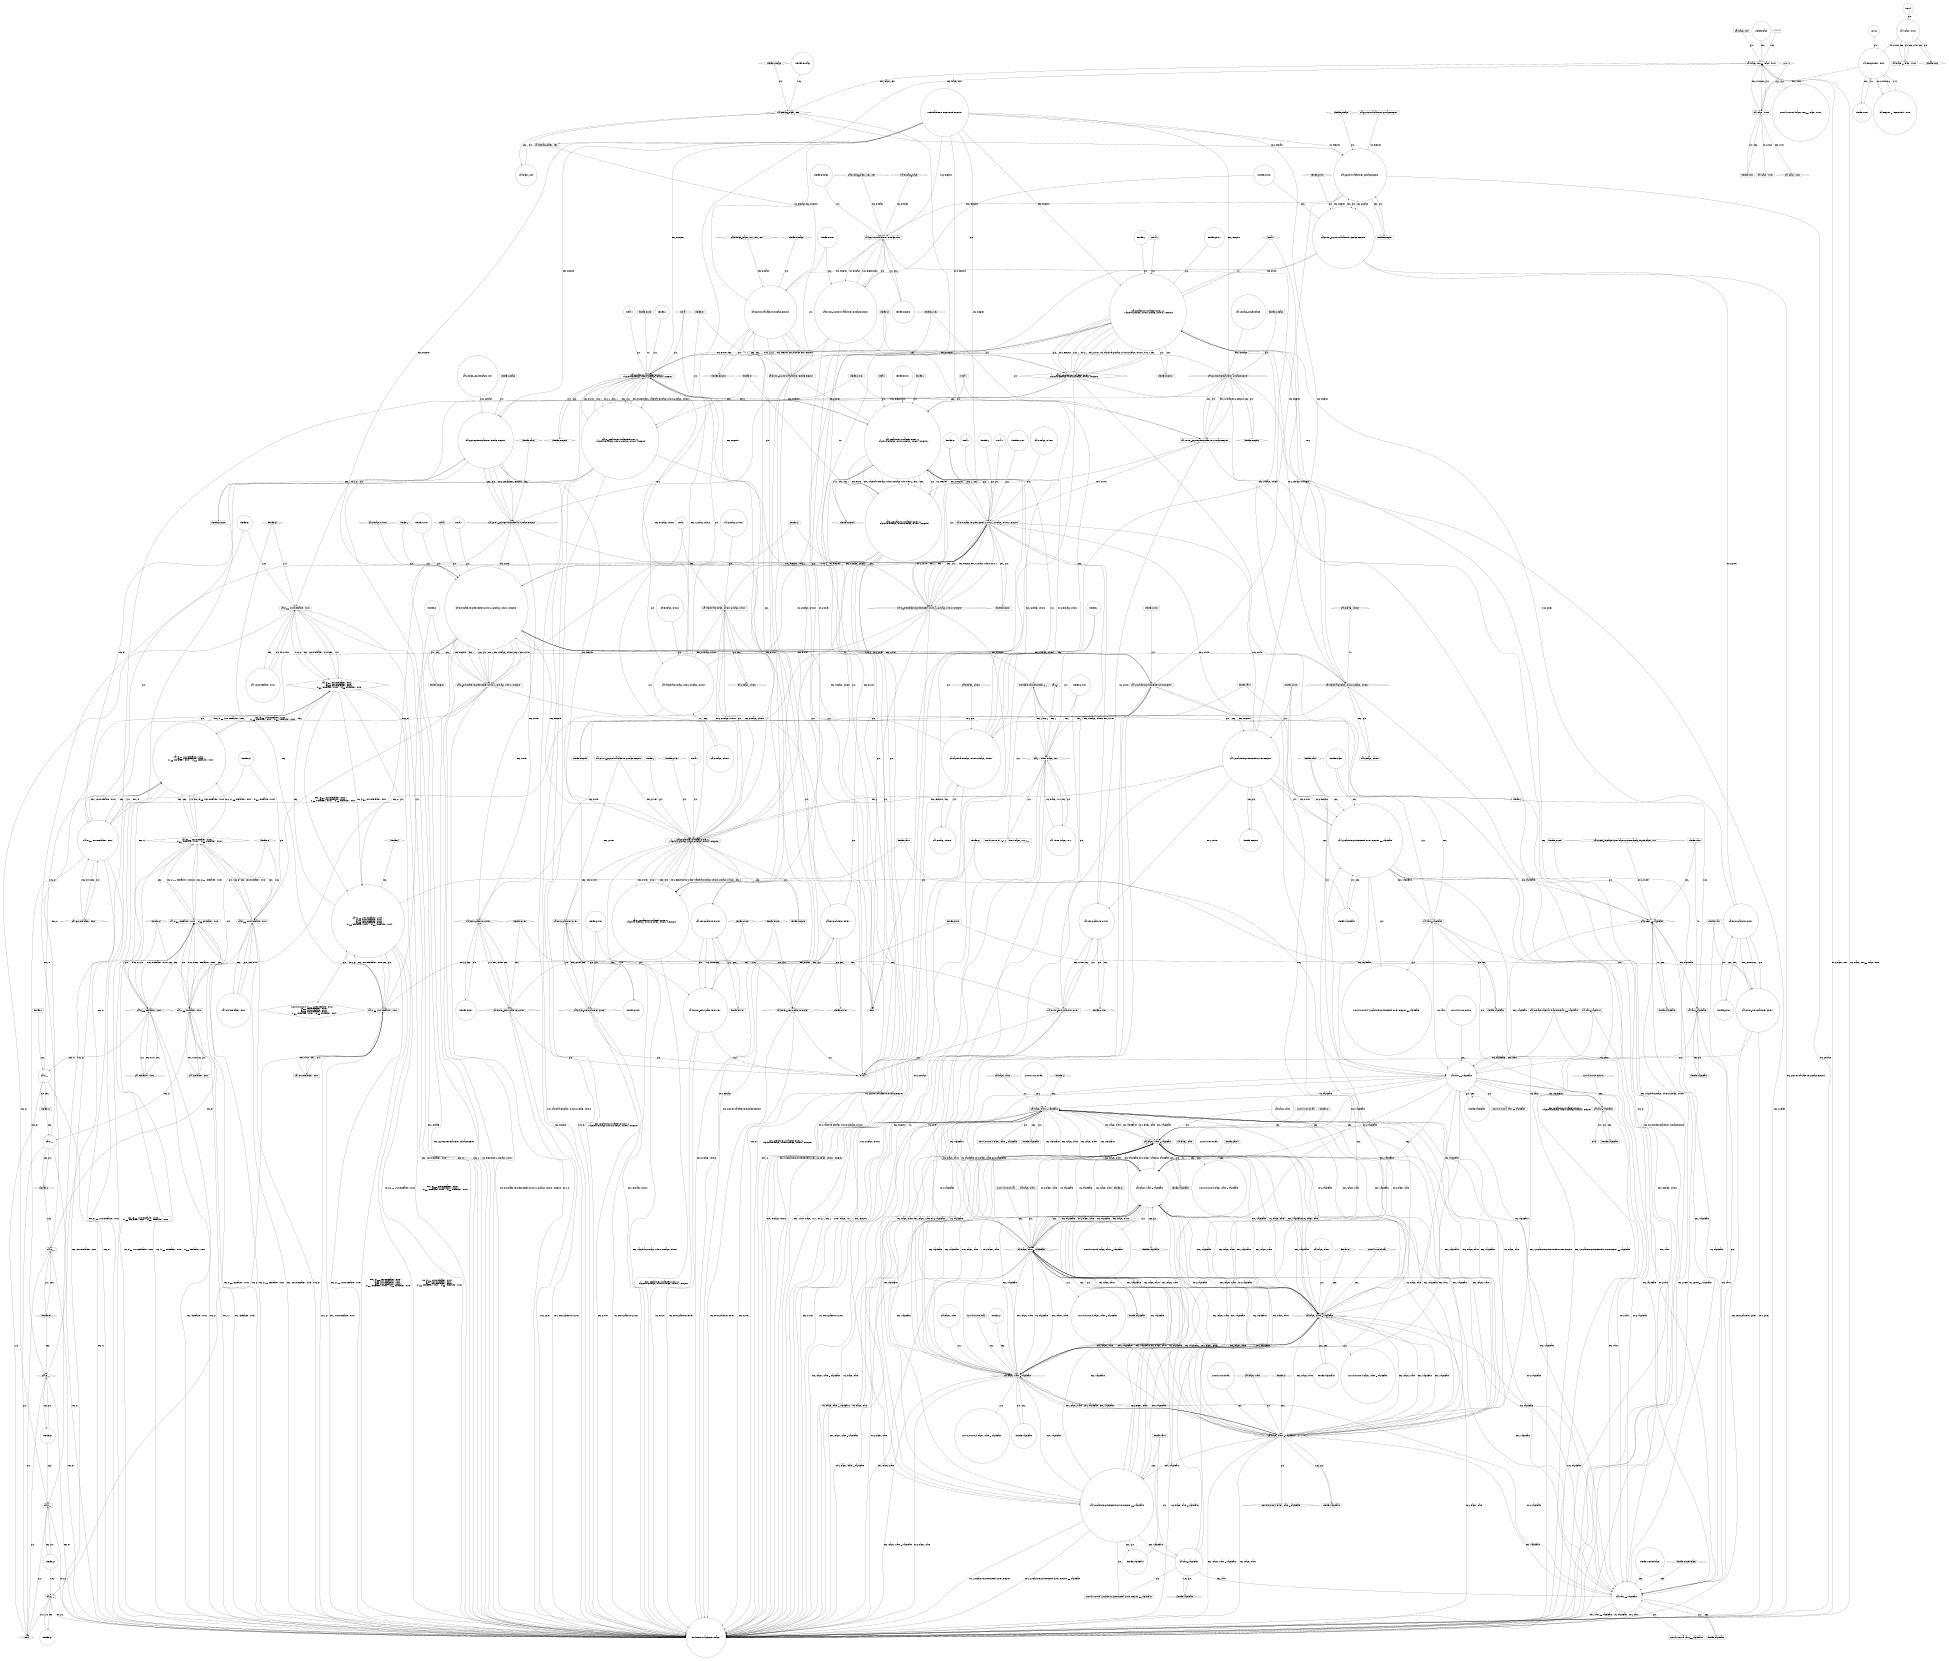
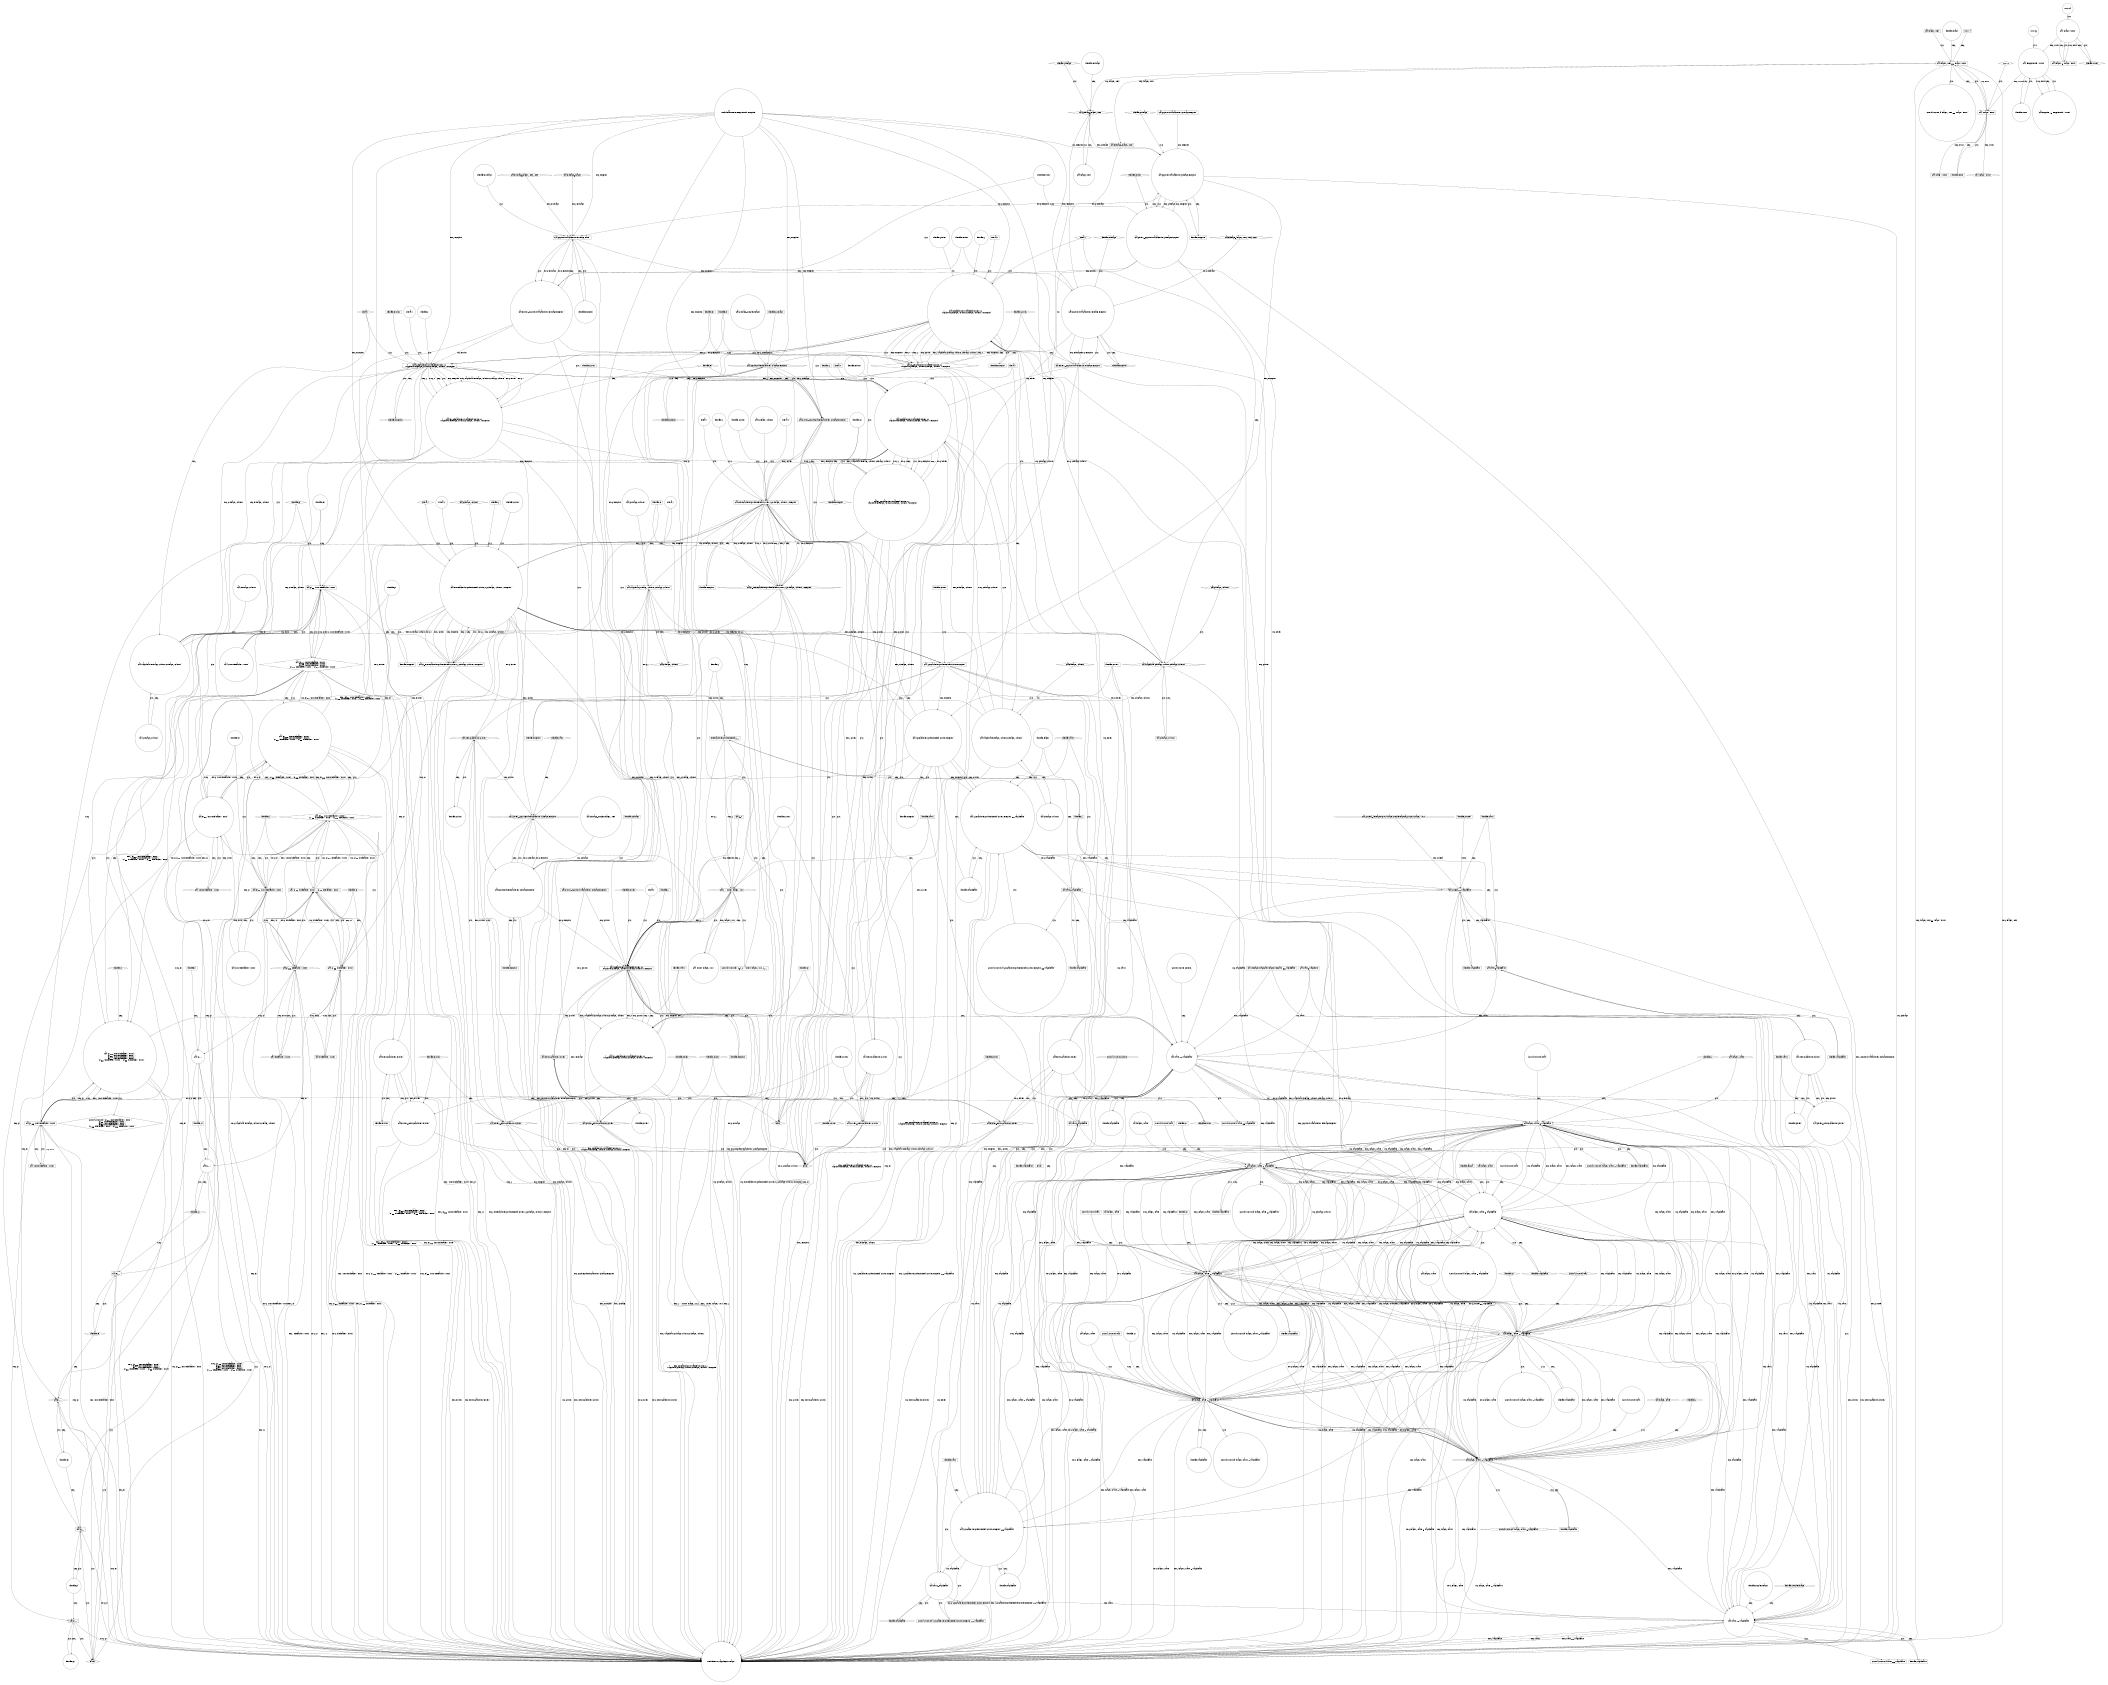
edge "(Call,Bi_view=AcquireVirtualCacheView(Bi_image,exception))" -> "(Call,AcquireVirtualCacheView(Bi_image,exception))": removed, label "CFG:"
edge "(Call,Ci_view=AcquireAuthenticCacheView(Ci_image,exception))" -> "(Call,DestroyCacheView(Ci_view))": reversed
edge "(Identifier,proceed)" -> "(Call,proceed == MagickFalse)": label "AST: " -> "NULL: "
edge "(Call,MagickMax(Br_image->columns,Cr_image->columns))" -> "(MethodReturn,MagickExport Image *)": removed, label "DDG: Br_image->columns"
